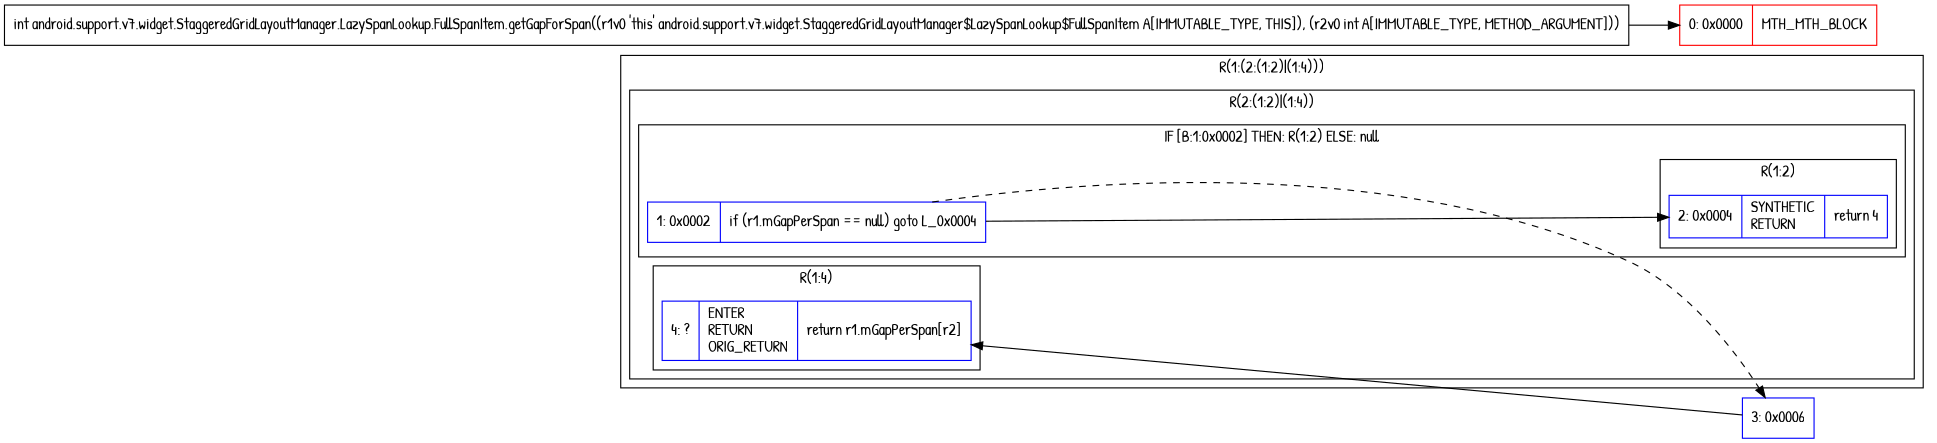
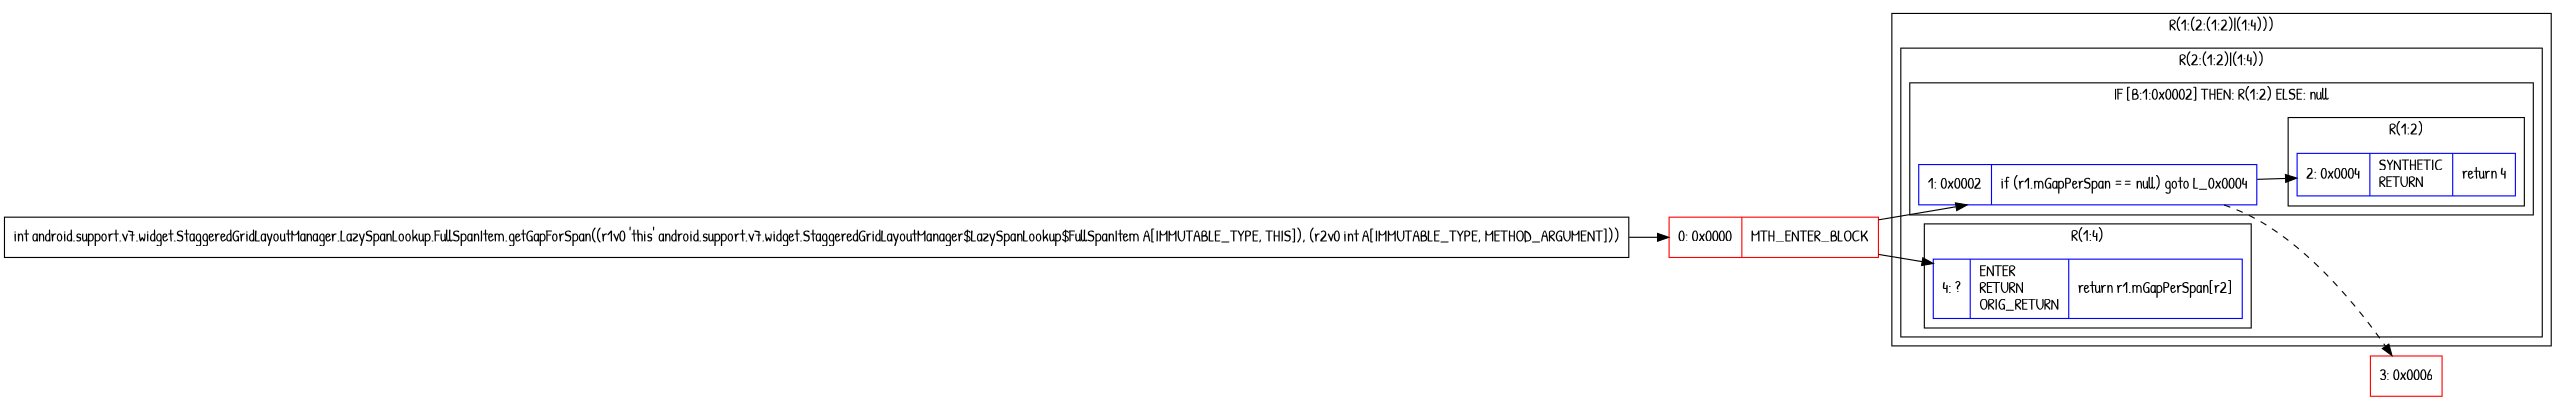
node "0: 0x0000": text "MTH_MTH_BLOCK" -> "MTH_ENTER_BLOCK"
edge "0: 0x0000" -> "1: 0x0002": added
edge "3: 0x0006" -> "4: ?": now "0: 0x0000" -> "4: ?"
node "3: 0x0006": color blue -> red
